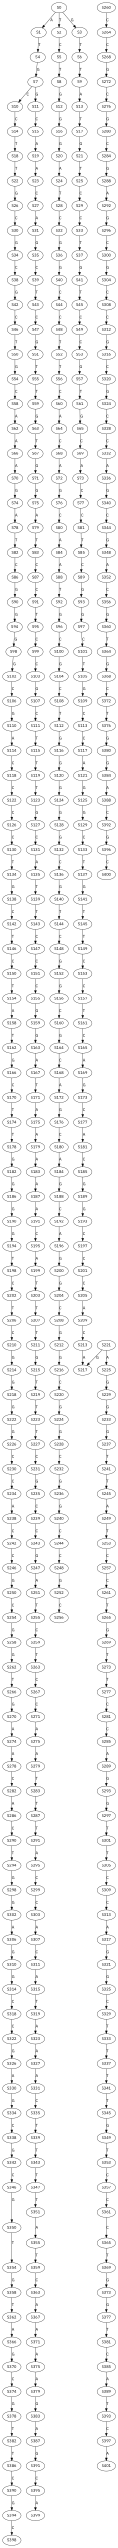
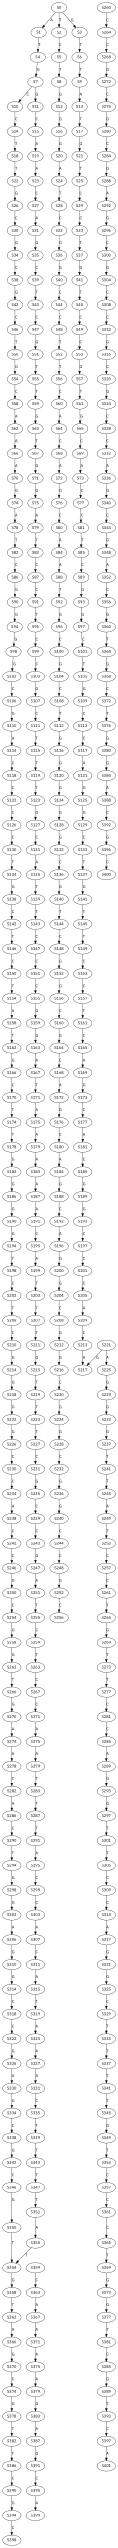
edge "S355" -> "S359": now "S355" -> "S354"
edge "S385" -> "S389": label "A" -> "G"
